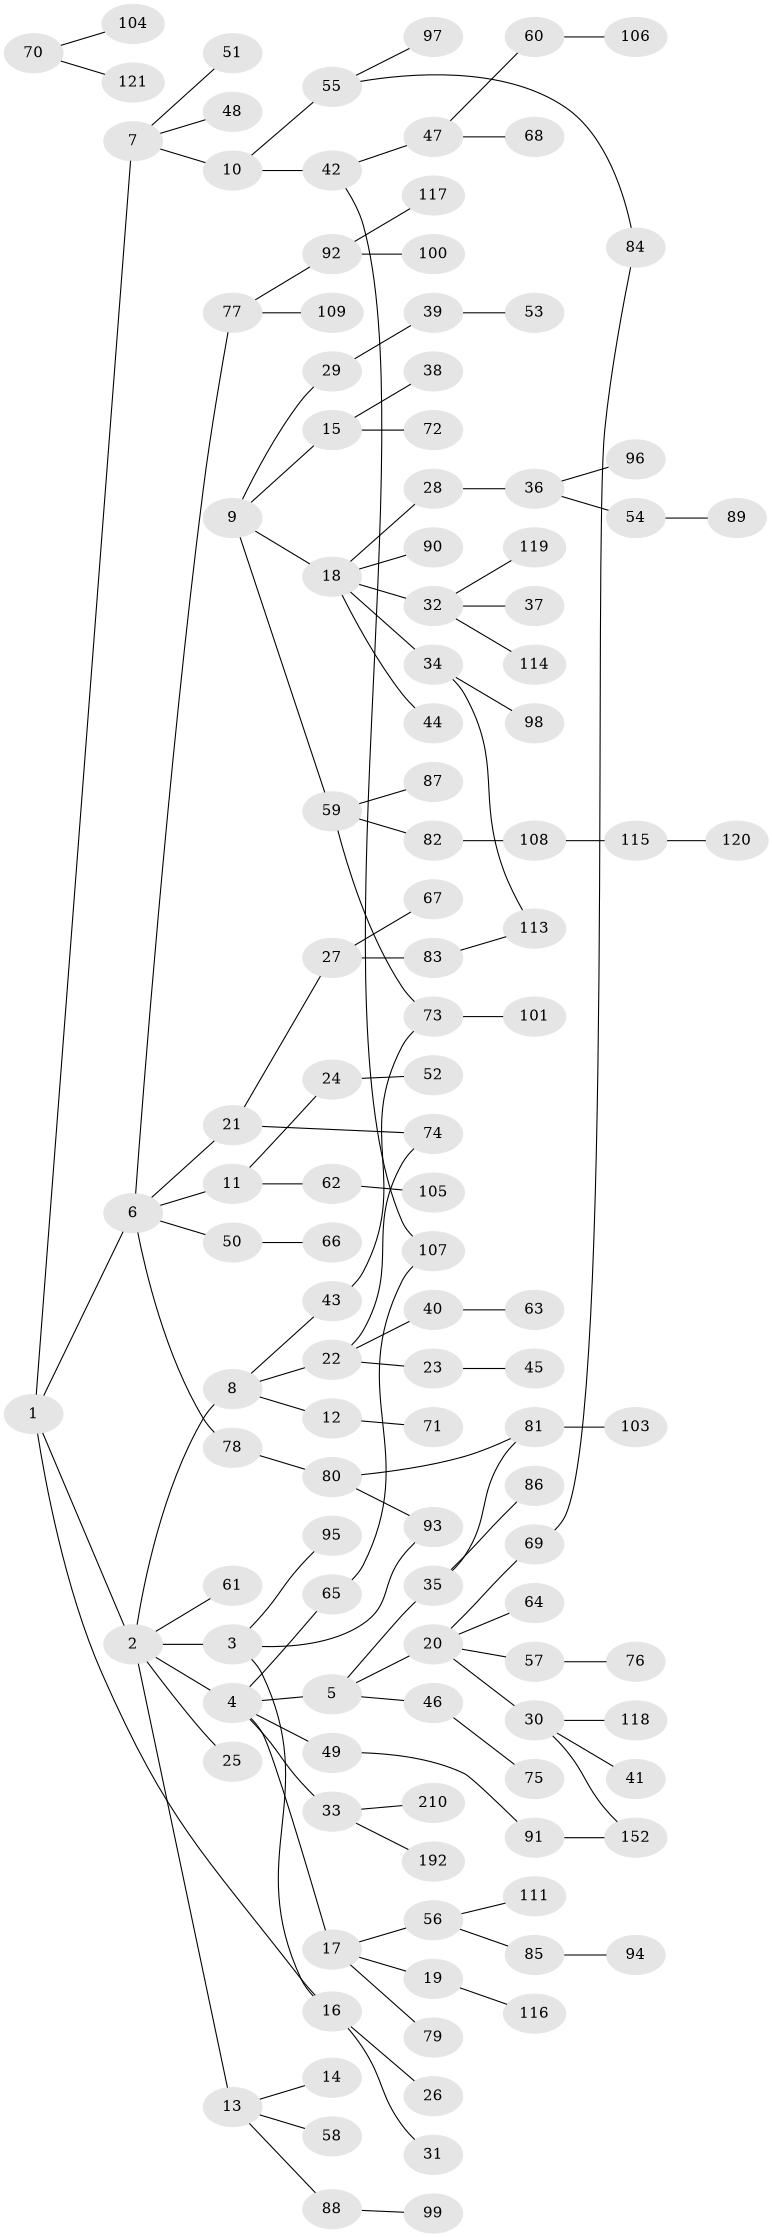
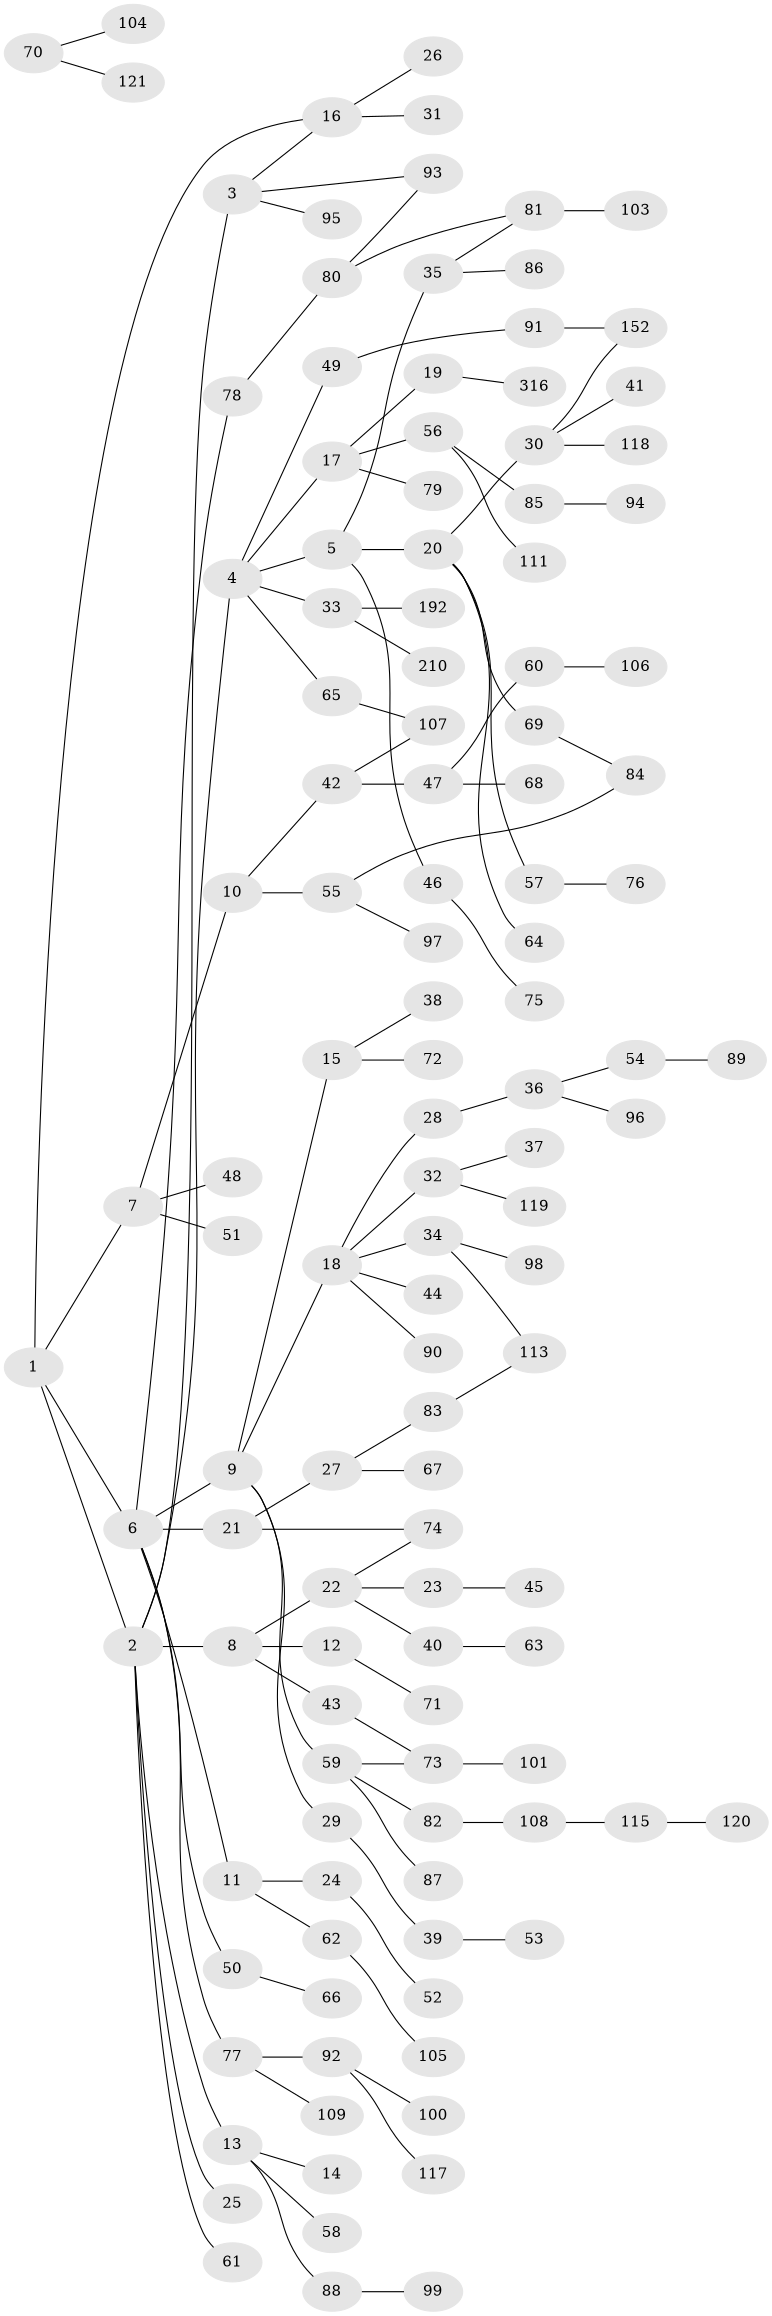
node "114": removed
edge "9" -- "6": added
node "116": label "116" -> "316"
